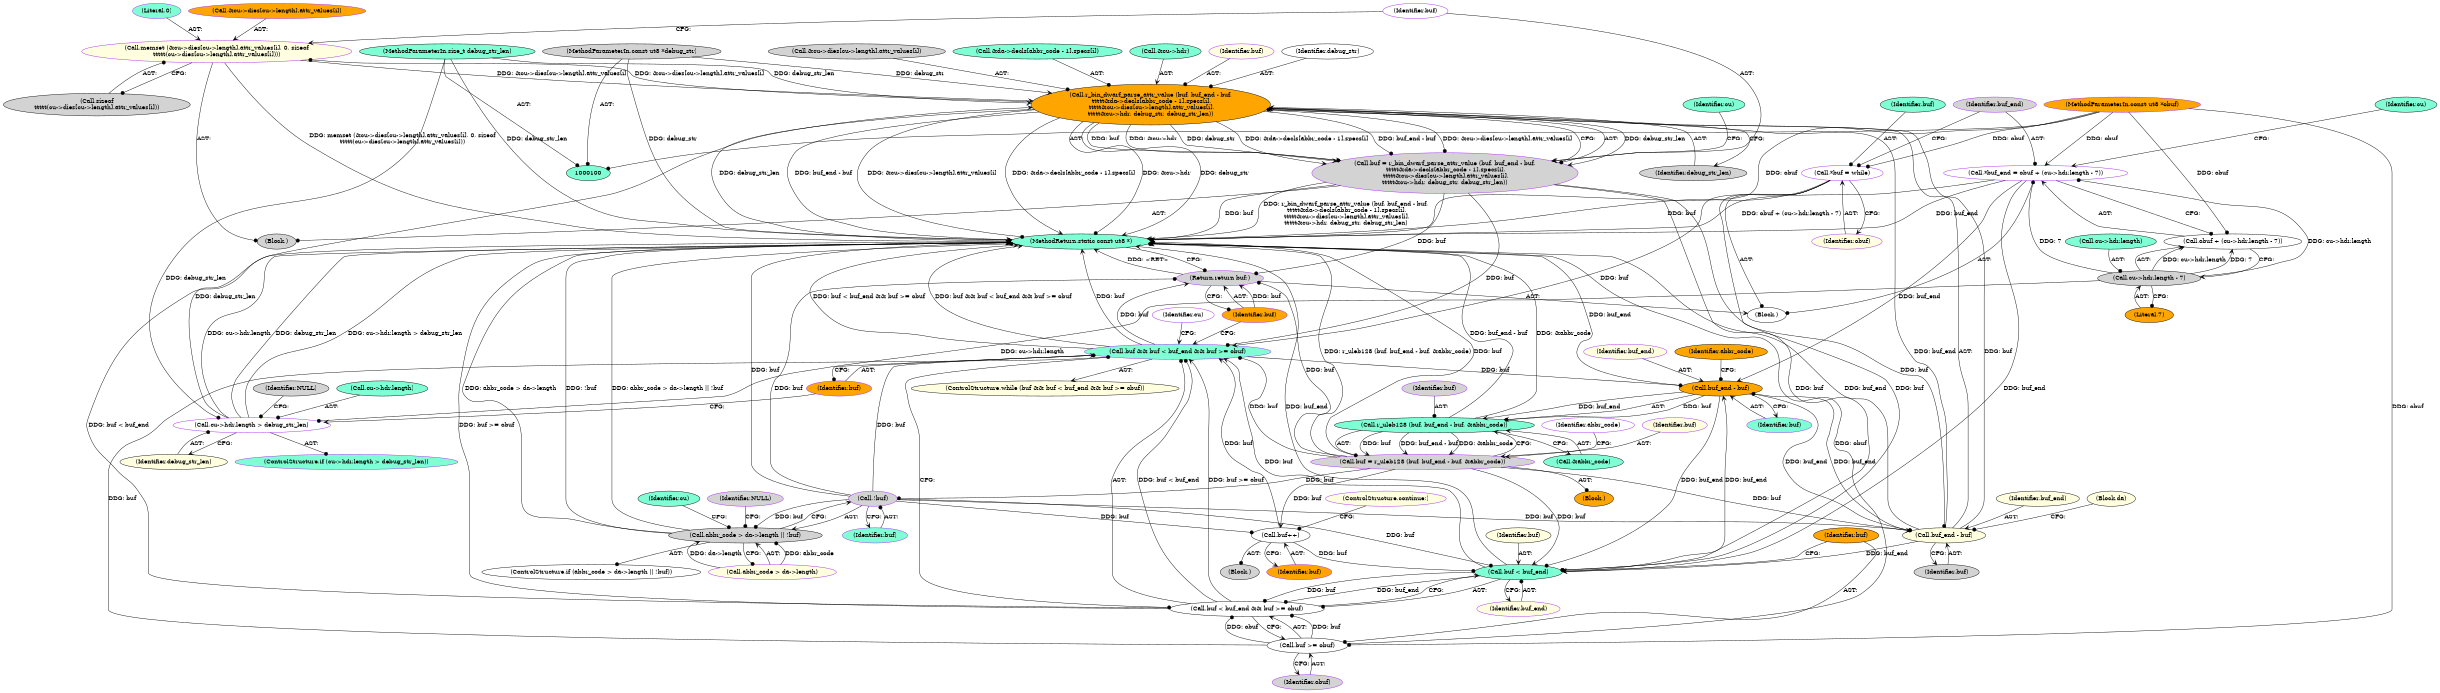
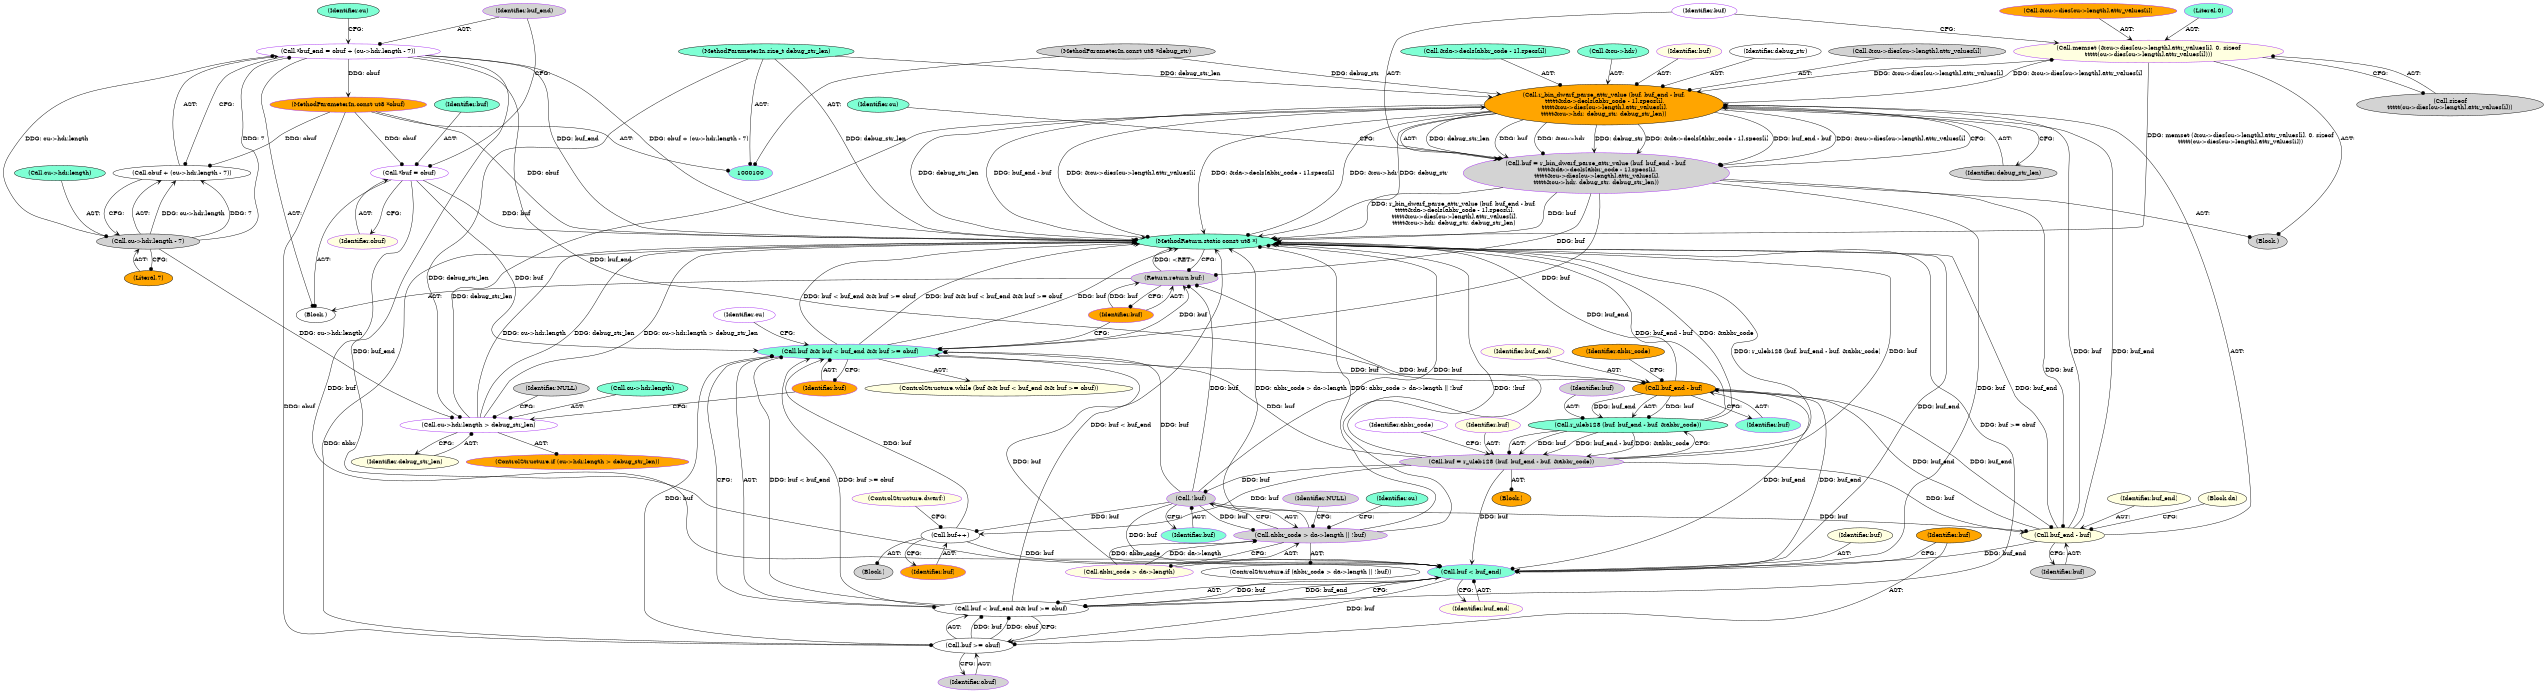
edge "(MethodParameterIn,const ut8 *obuf)" -> "(Call,*buf_end = obuf + (cu->hdr.length - 7))": reversed
node "1000100": color black -> purple
node "(Call,*buf = while)": label "(Call,*buf = while)" -> "(Call,*buf = obuf)"
edge "(MethodParameterIn,const ut8 *debug_str)" -> "(MethodReturn,static const ut8 *)": removed, label "DDG: debug_str"
edge "(Call,buf >= obuf)" -> "(MethodReturn,static const ut8 *)": label "DDG: obuf" -> "DDG: abbr"
node "(ControlStructure,if (cu->hdr.length > debug_str_len))": fillcolor aquamarine -> orange
node "(Call,&abbr_code)": removed
node "(ControlStructure,continue;)": label "(ControlStructure,continue;)" -> "(ControlStructure,dwarf;)"
node "(Call,abbr_code > da->length || !buf)": color black -> purple
node "(Call,buf < buf_end)": color black -> purple
edge "(Call,buf < buf_end)" -> "(Call,buf >= obuf)": added, label "DDG: buf"
